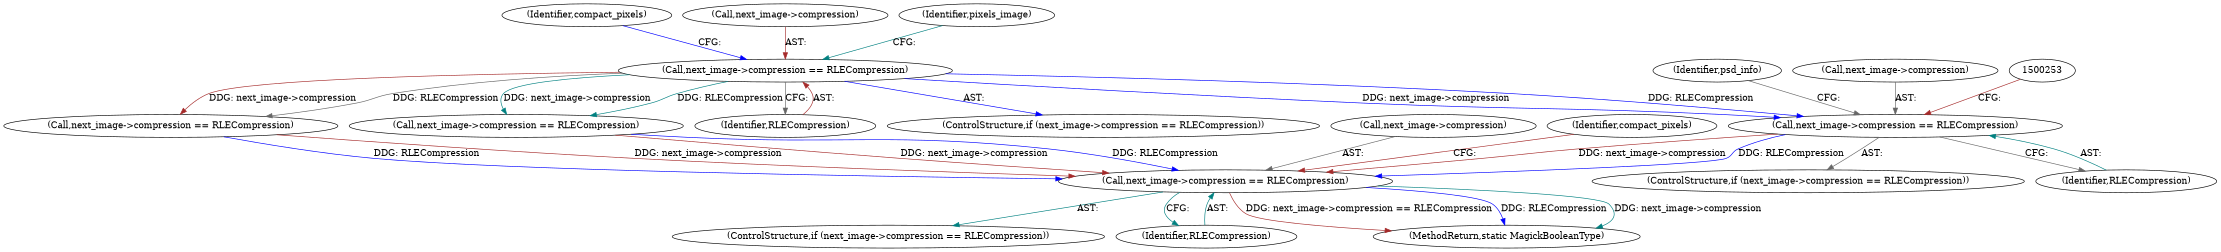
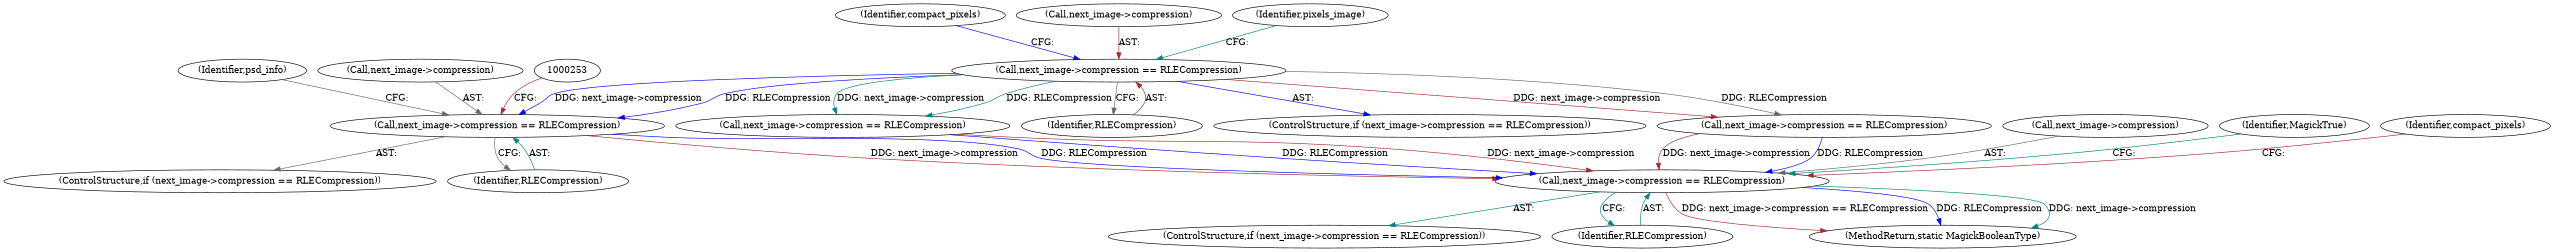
node "1500253": label "1500253" -> "1000253"
node "(Identifier,MagickTrue)": added
